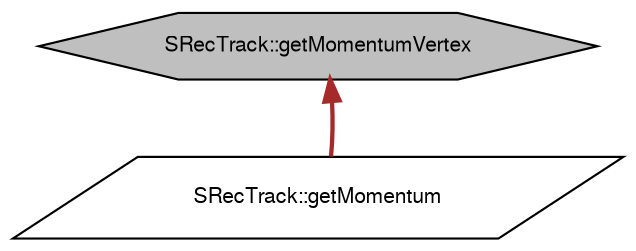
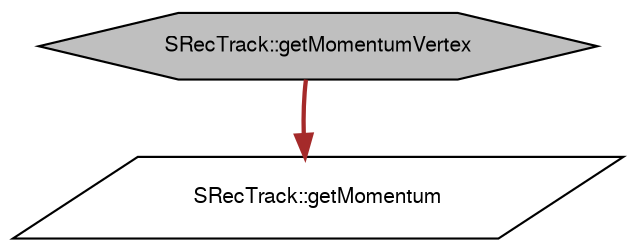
edge "SRecTrack::getMomentum" -> "SRecTrack::getMomentumVertex": reversed
